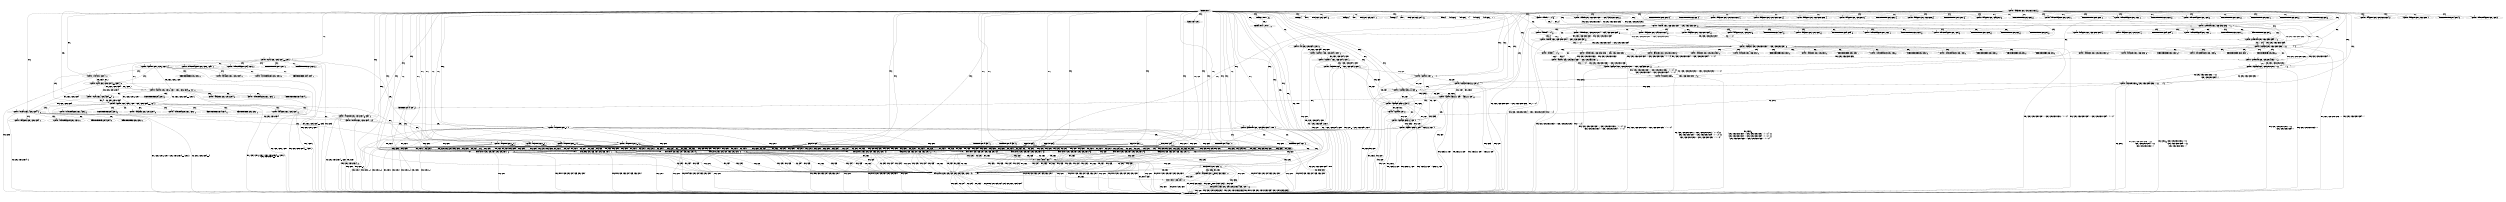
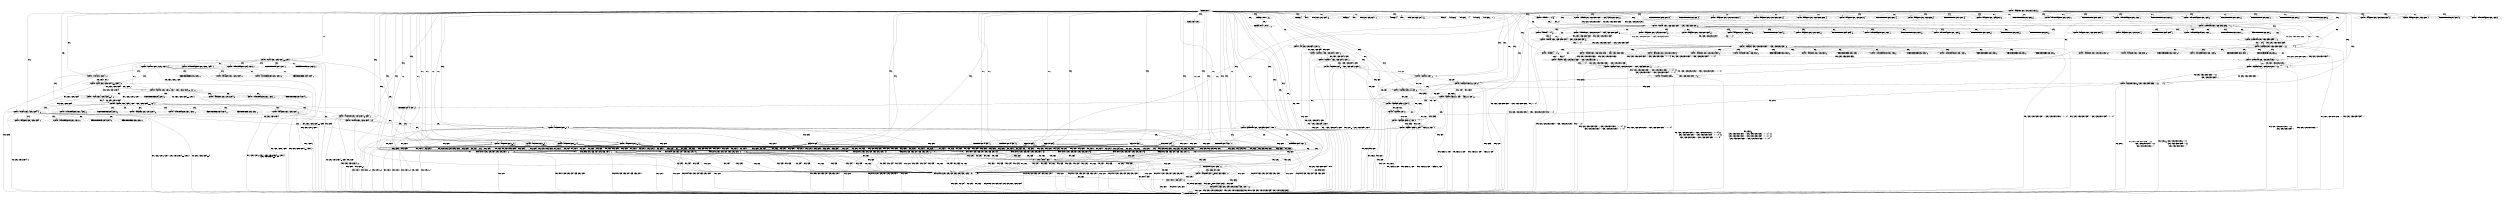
edge "(<operator>.assignment,VAR12 = 2)" -> "(FUN9,FUN9(VAR2, VAR3, VAR4, VAR5, VAR6, VAR12))": now "(<operator>.assignment,VAR12 = 2)" -> "(PARAM,int VAR4)"
edge "(<operator>.assignment,VAR12 = 1)" -> "(FUN14,FUN14(VAR2))": now "(FUN13,FUN13(VAR2, VAR3, VAR4, VAR5, VAR6, VAR12))" -> "(FUN14,FUN14(VAR2))"
edge "(PARAM,int VAR6)" -> "(FUN16,FUN16(VAR2, VAR3, VAR4, VAR5, VAR6, VAR2->VAR13...)": added, label "DDG: VAR6"
